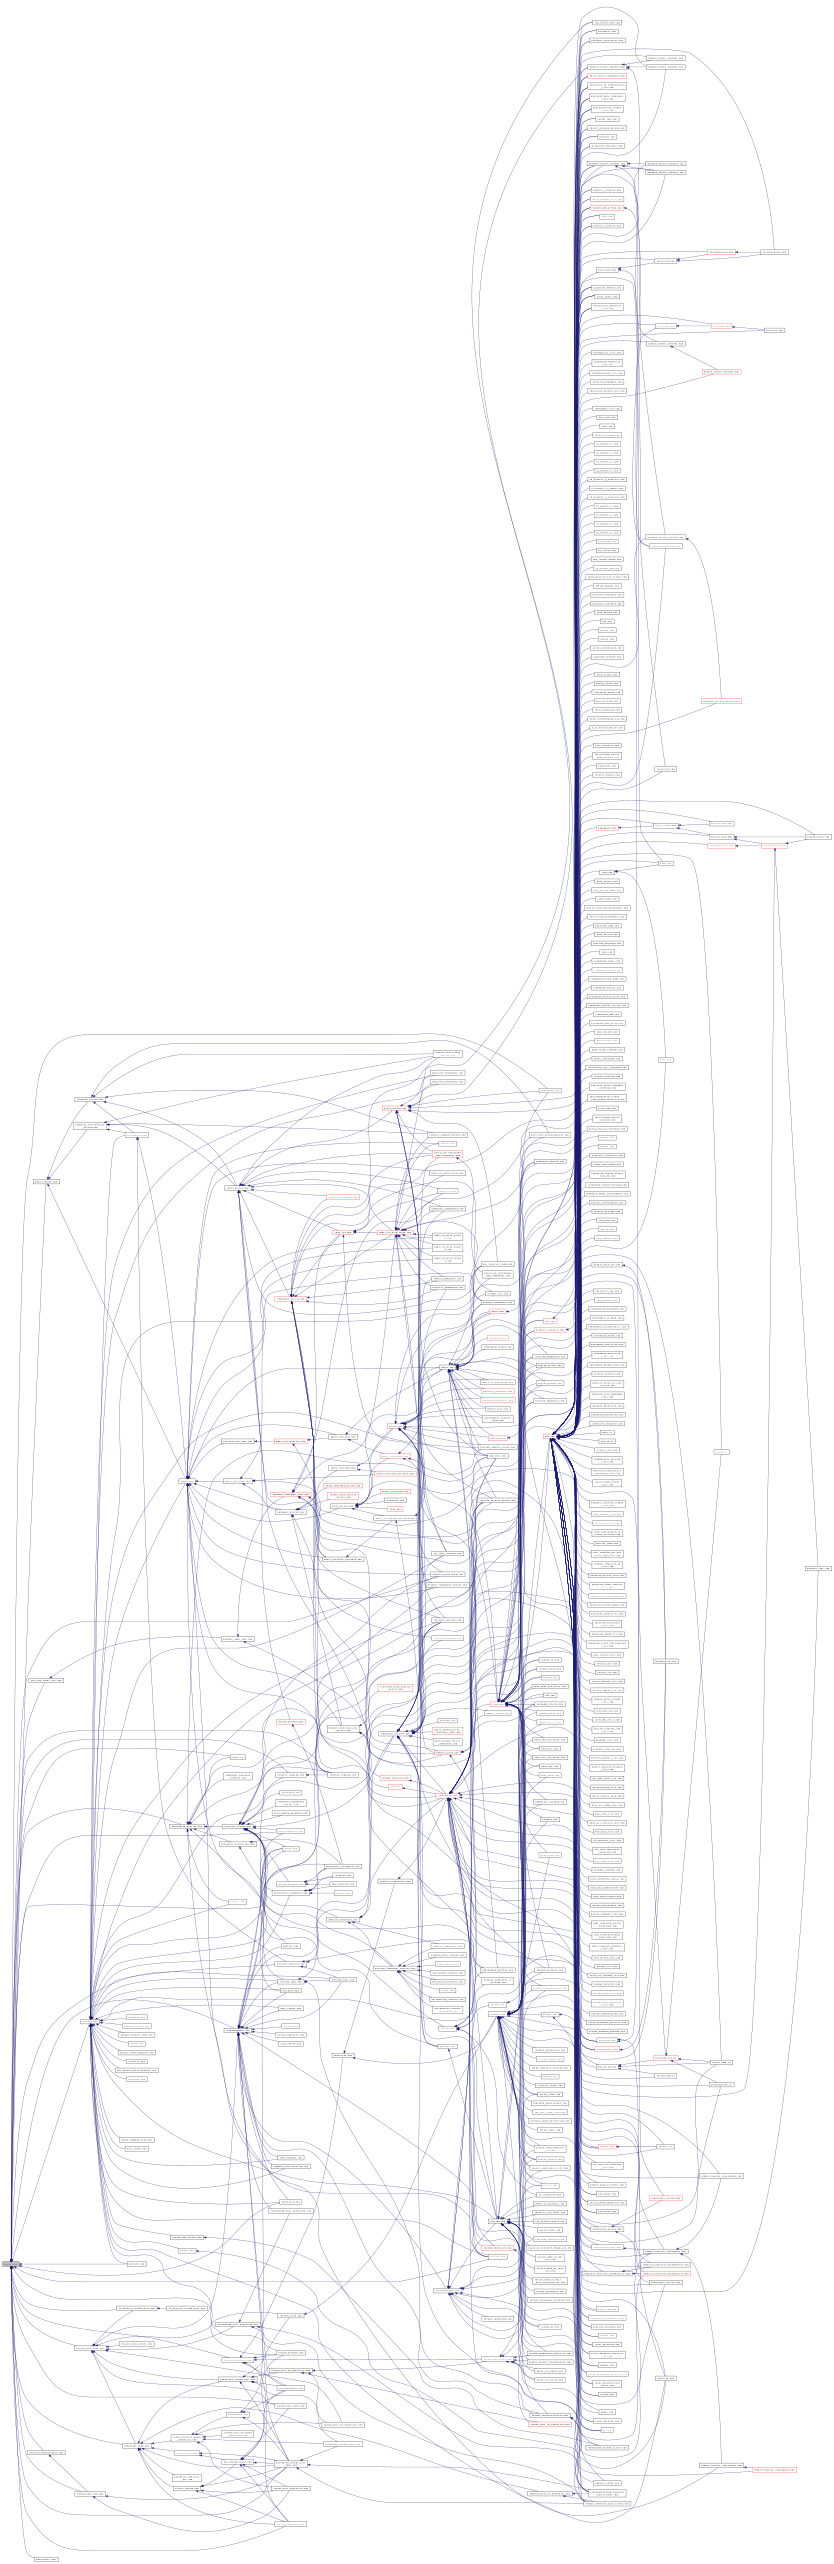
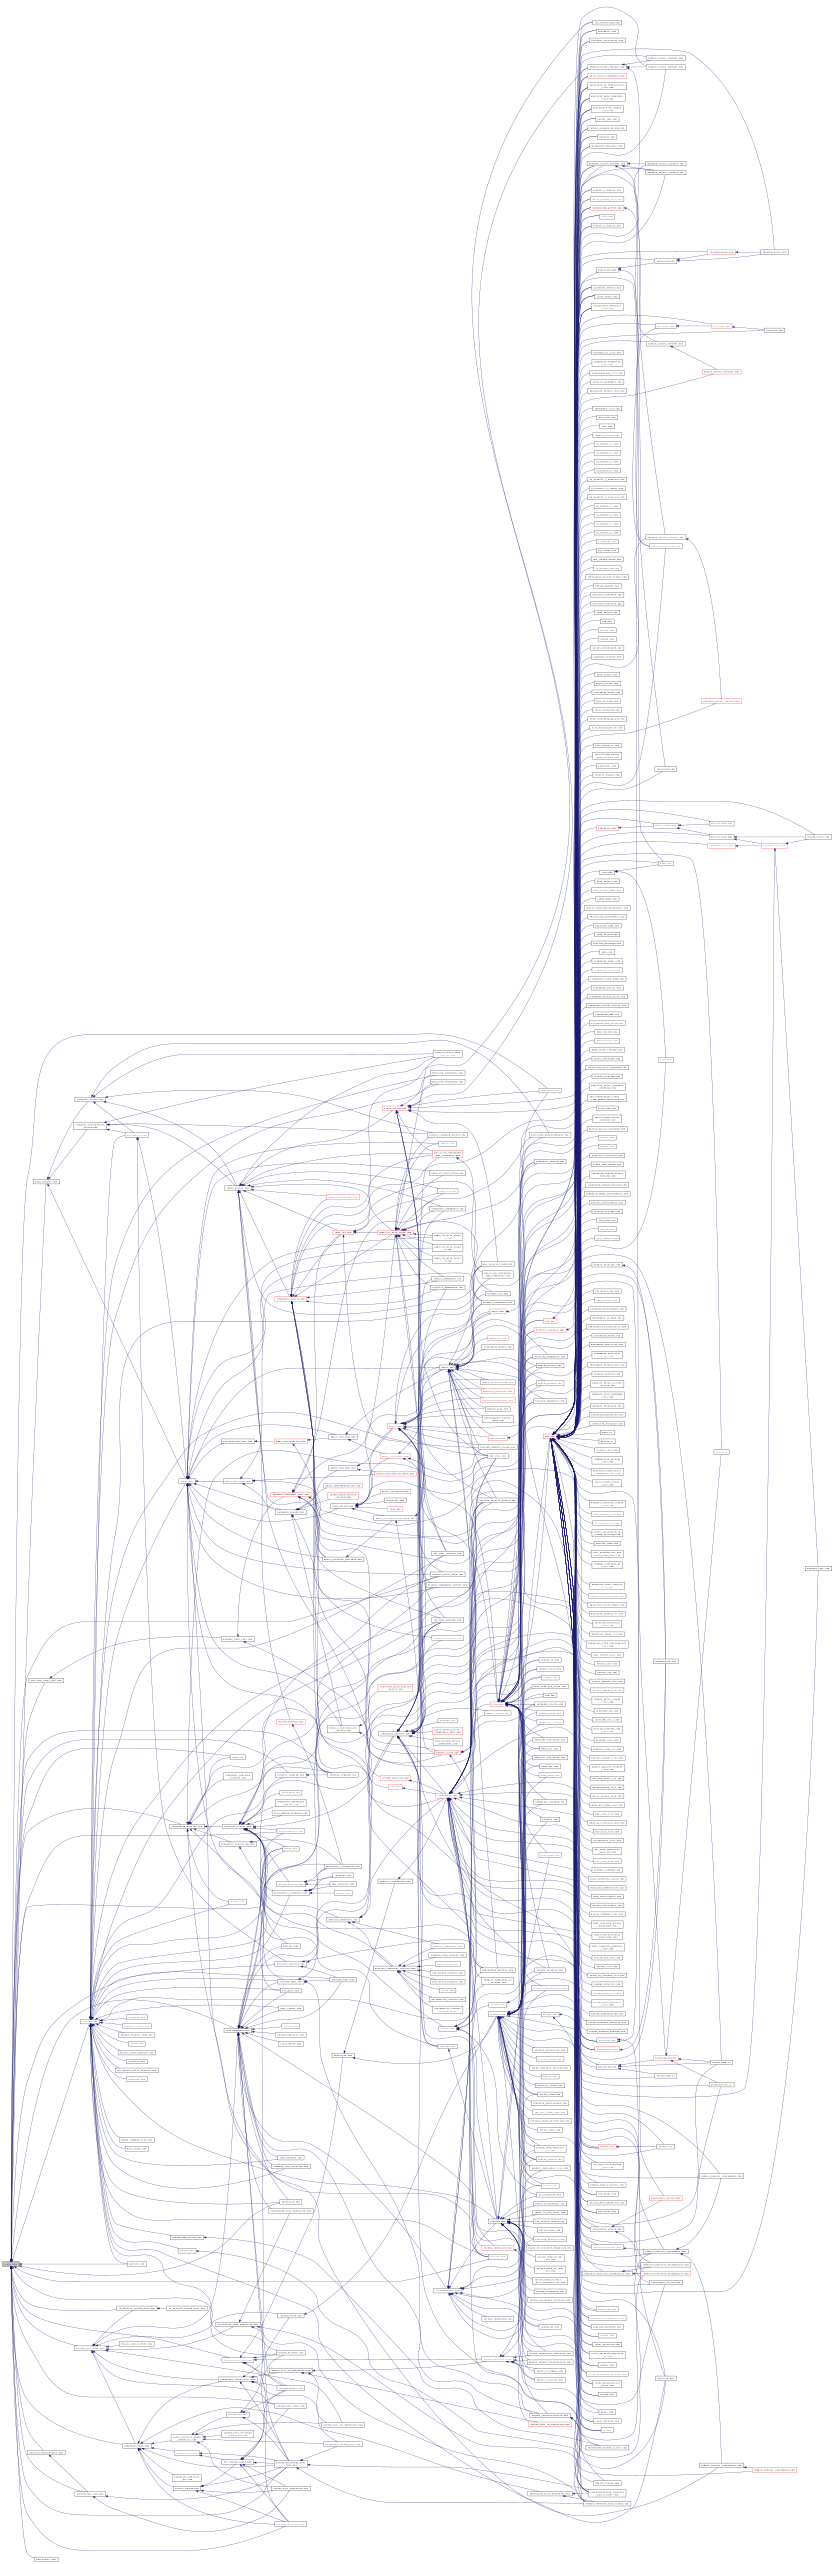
node "dataflow_action_2008.cpp": removed
edge "components.hpp" -> "default_distribution _policy.hpp": removed
